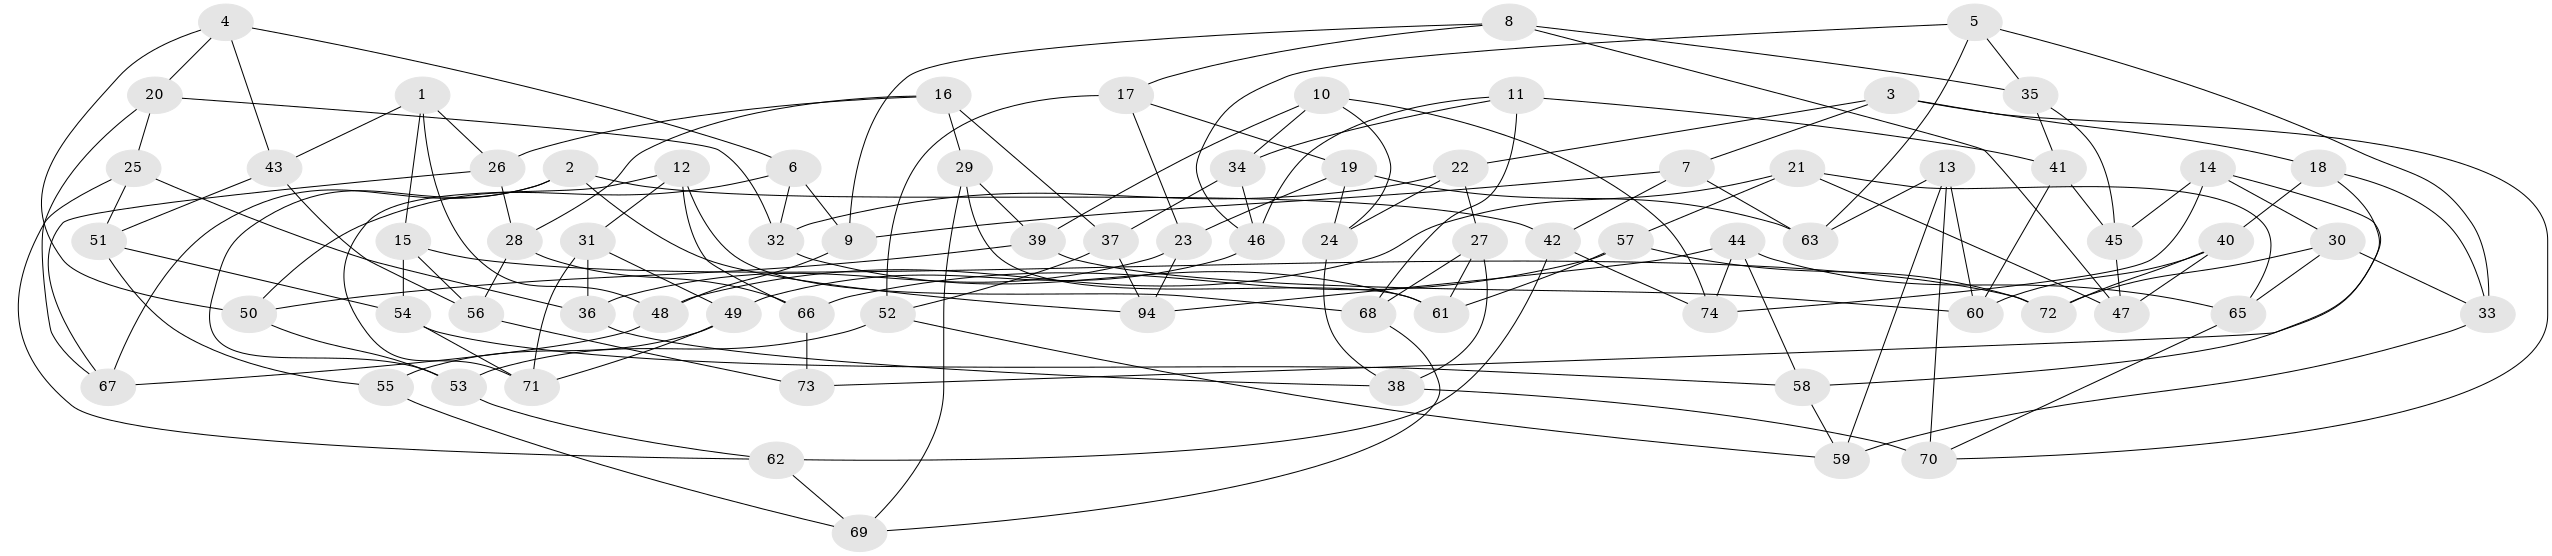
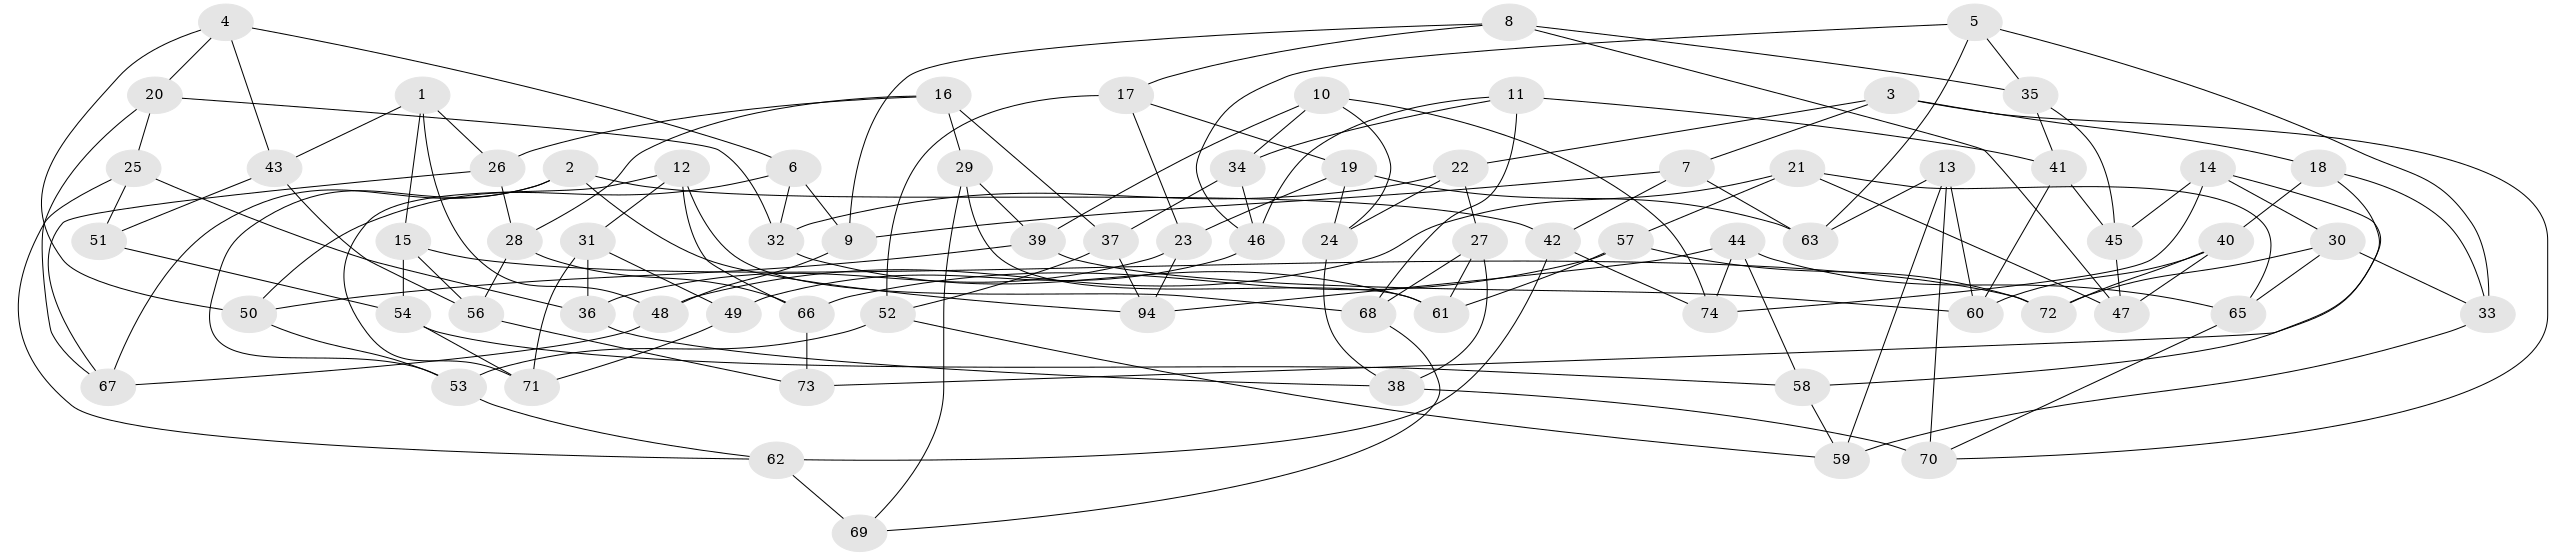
node "55": removed
